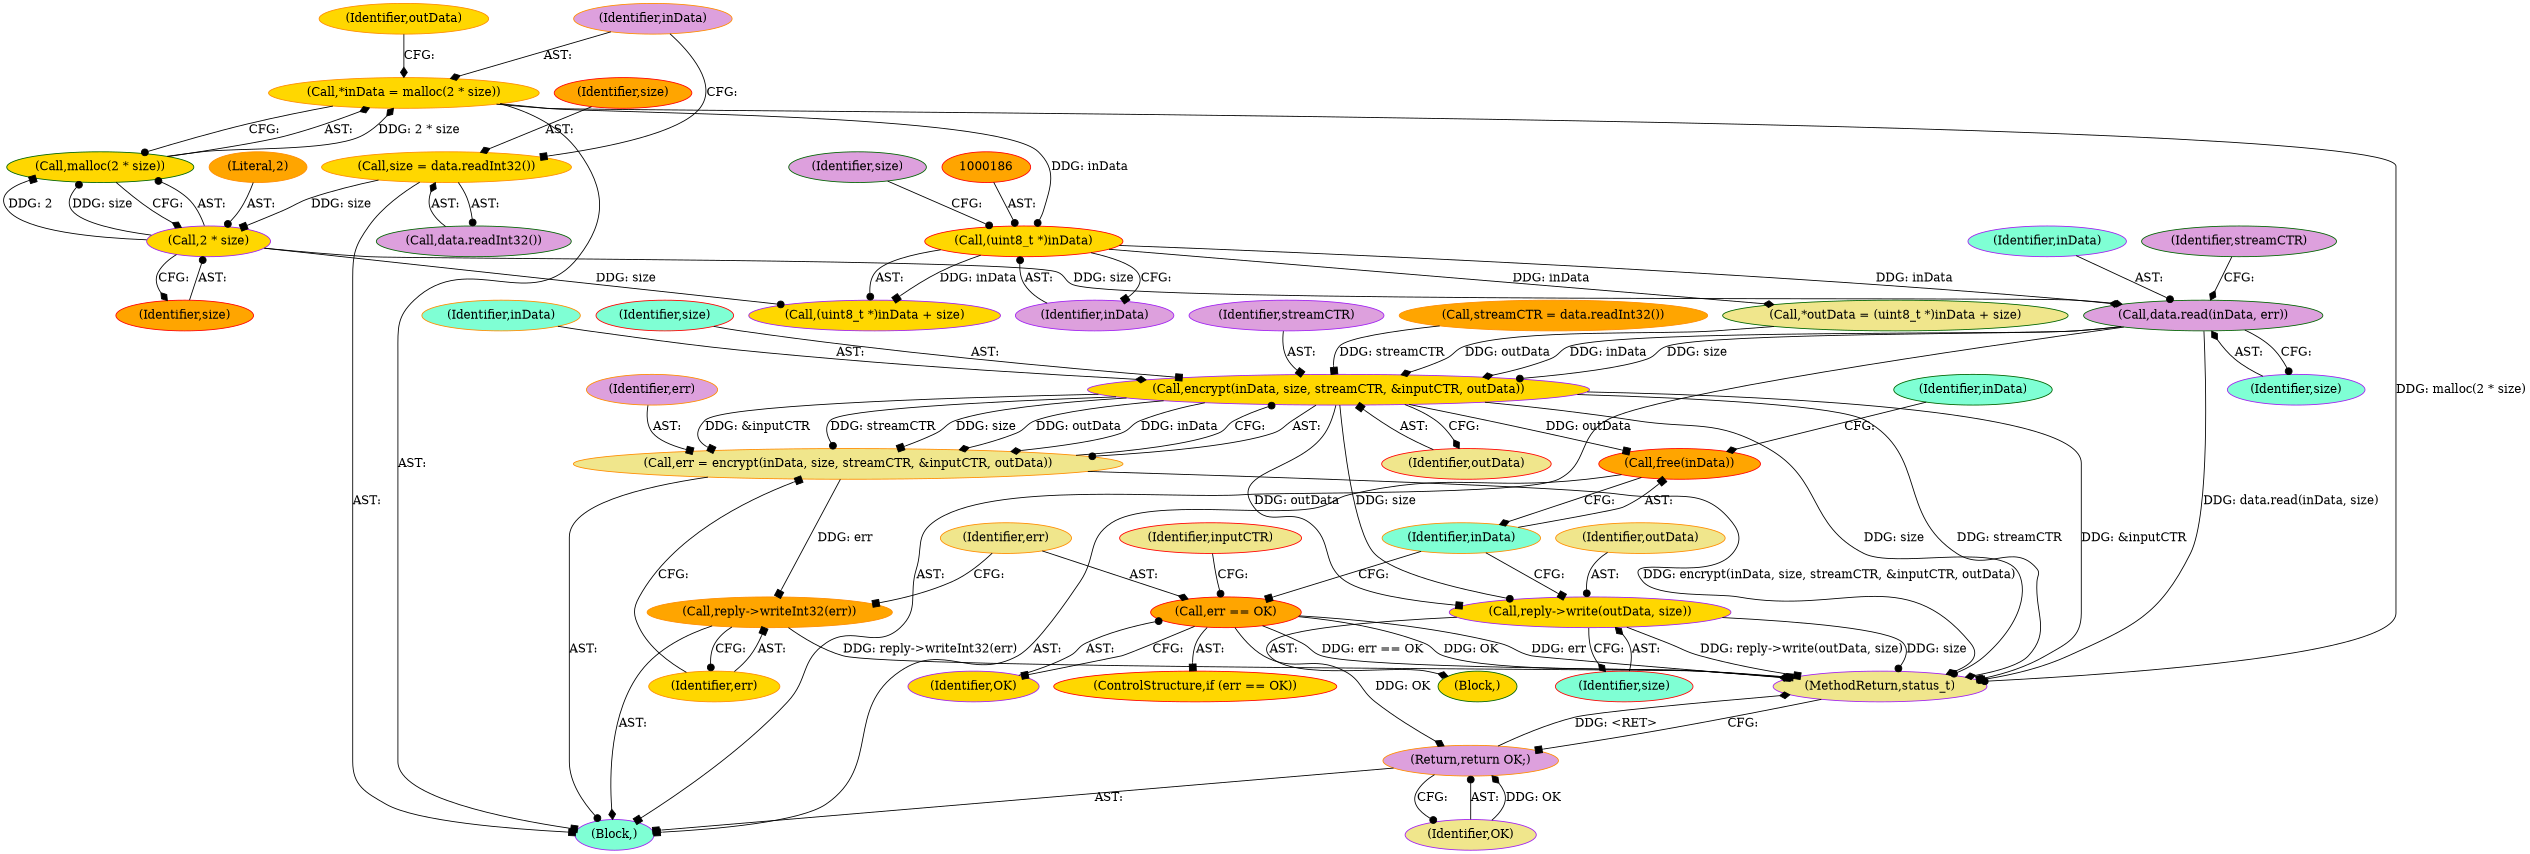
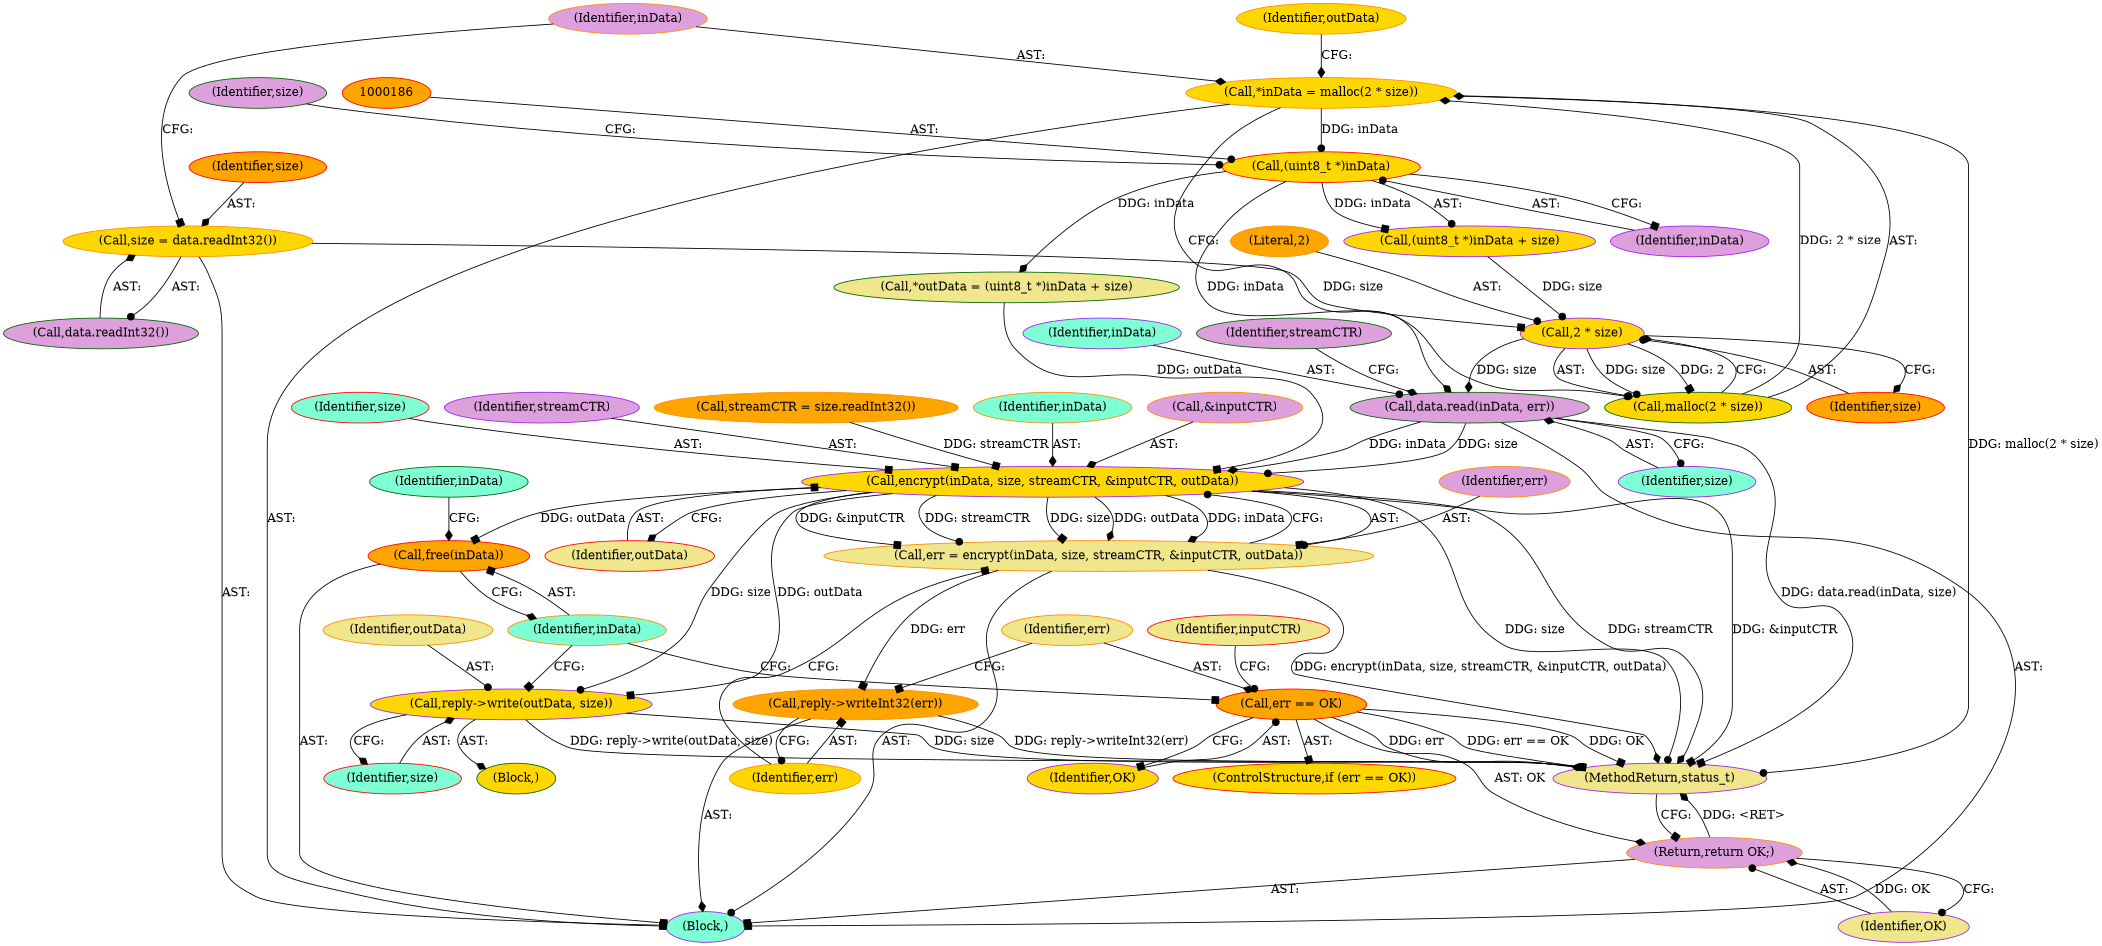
edge "(Call,2 * size)" -> "(Call,(uint8_t *)inData + size)": reversed
node "(Call,streamCTR = data.readInt32())": label "(Call,streamCTR = data.readInt32())" -> "(Call,streamCTR = size.readInt32())"
edge "(Call,*outData = (uint8_t *)inData + size)" -> "(Call,encrypt(inData, size, streamCTR, &inputCTR, outData))": arrowhead diamond -> box
node "(Call,&inputCTR)": added
edge "(Call,err == OK)" -> "(Return,return OK;)": label "DDG: OK" -> "AST: OK"
